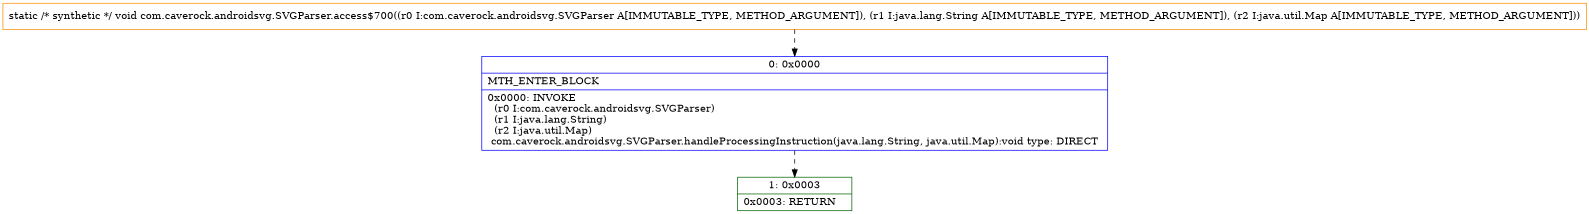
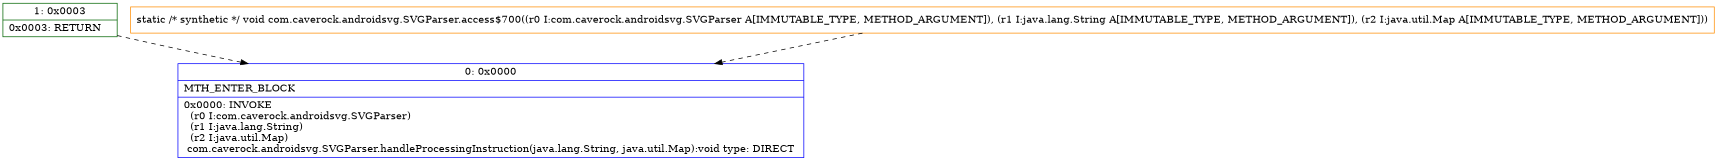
edge "0: 0x0000" -> "1: 0x0003": reversed
